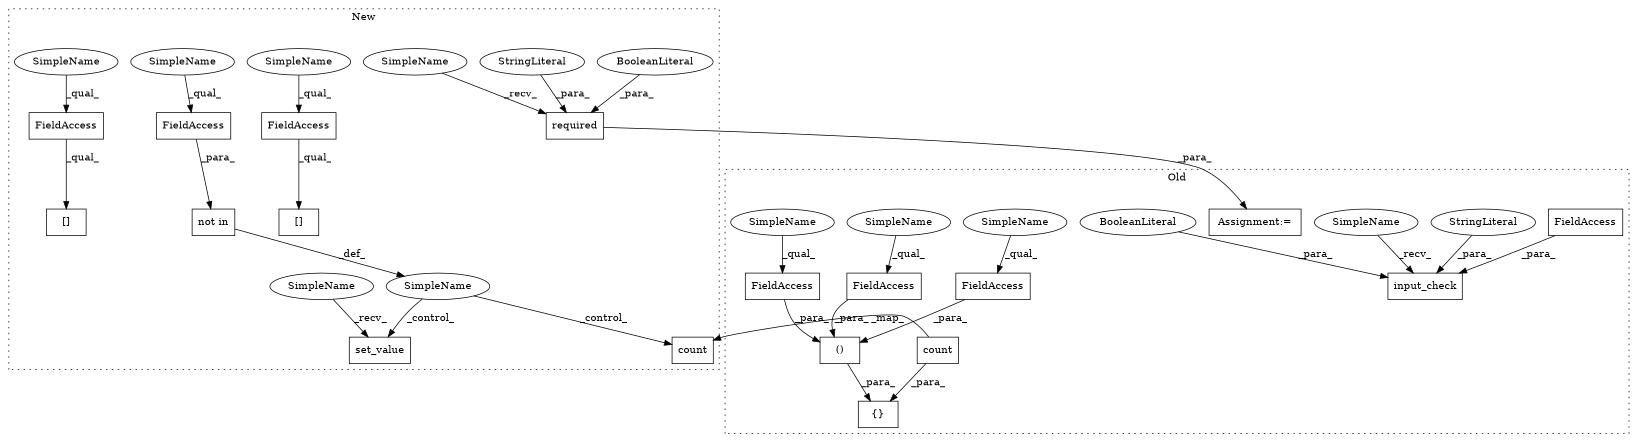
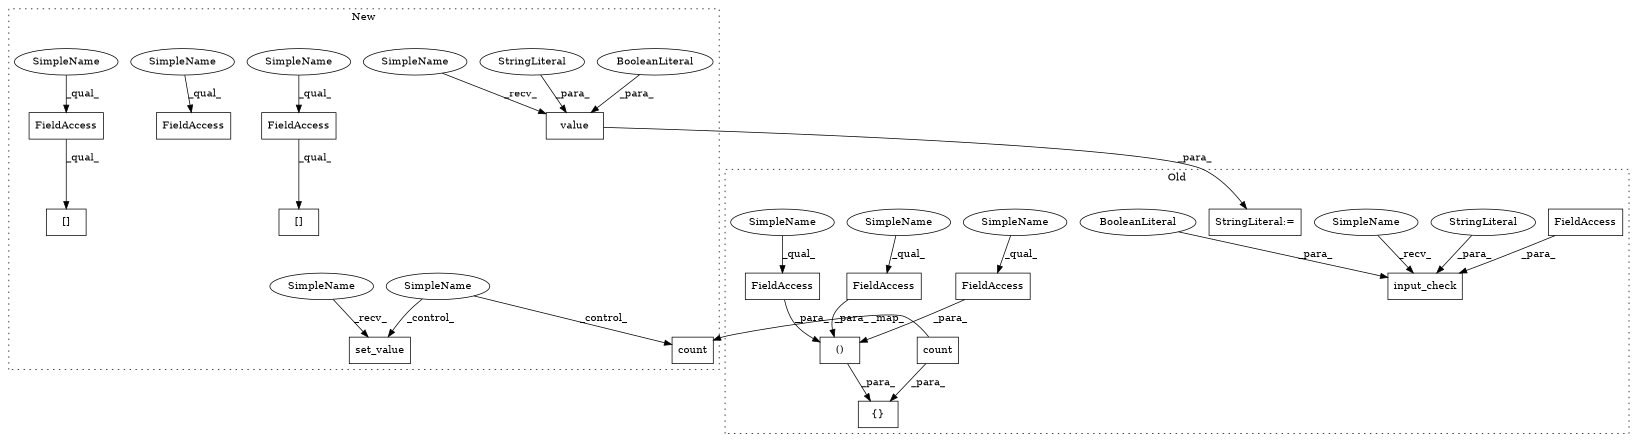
node "required": label "required" -> "value"
node "not in": removed
node "Assignment:=": label "Assignment:=" -> "StringLiteral:="
